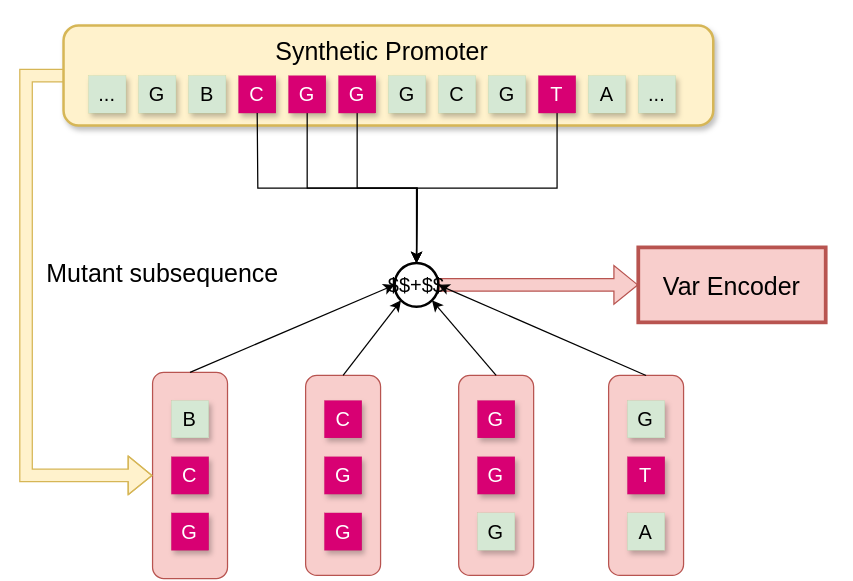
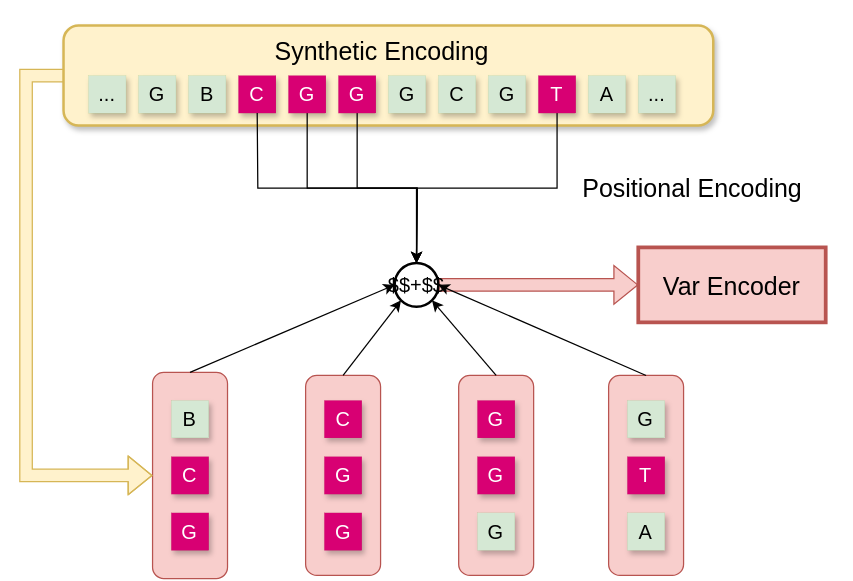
node "Synthetic Promoter": label "Synthetic Promoter" -> "Synthetic Encoding"
node "Positional Encoding": added
node "Mutant subsequence": removed
